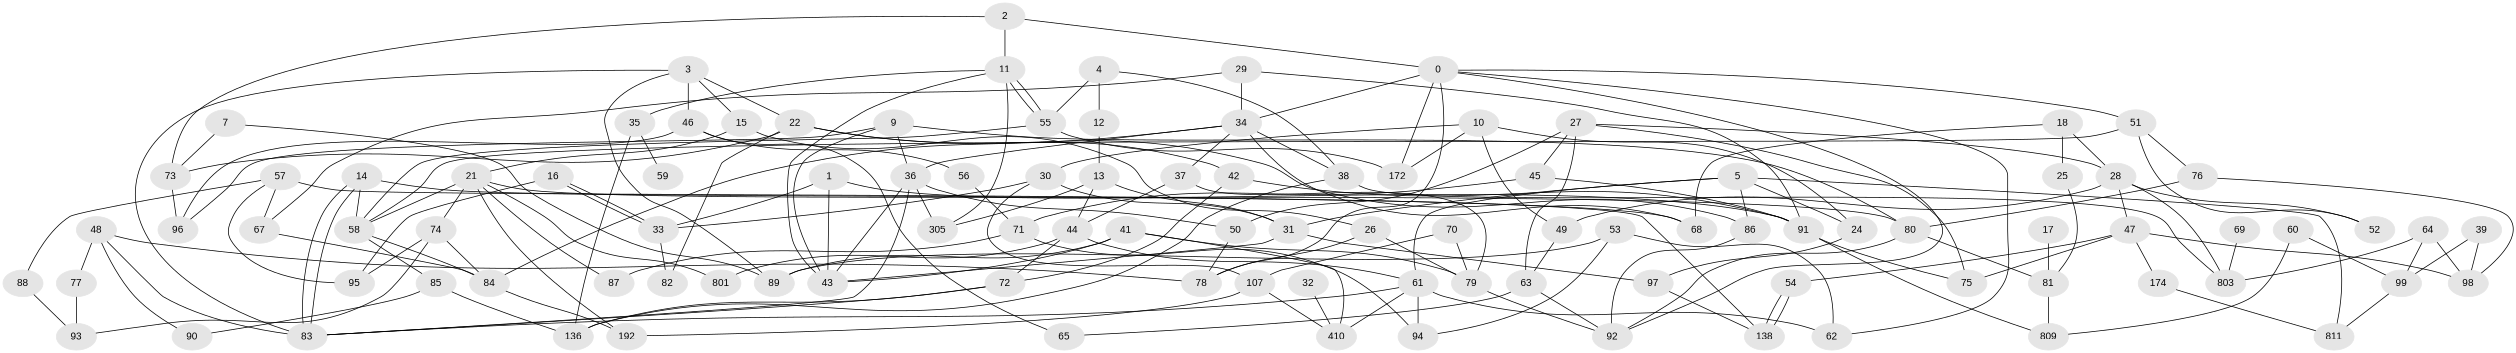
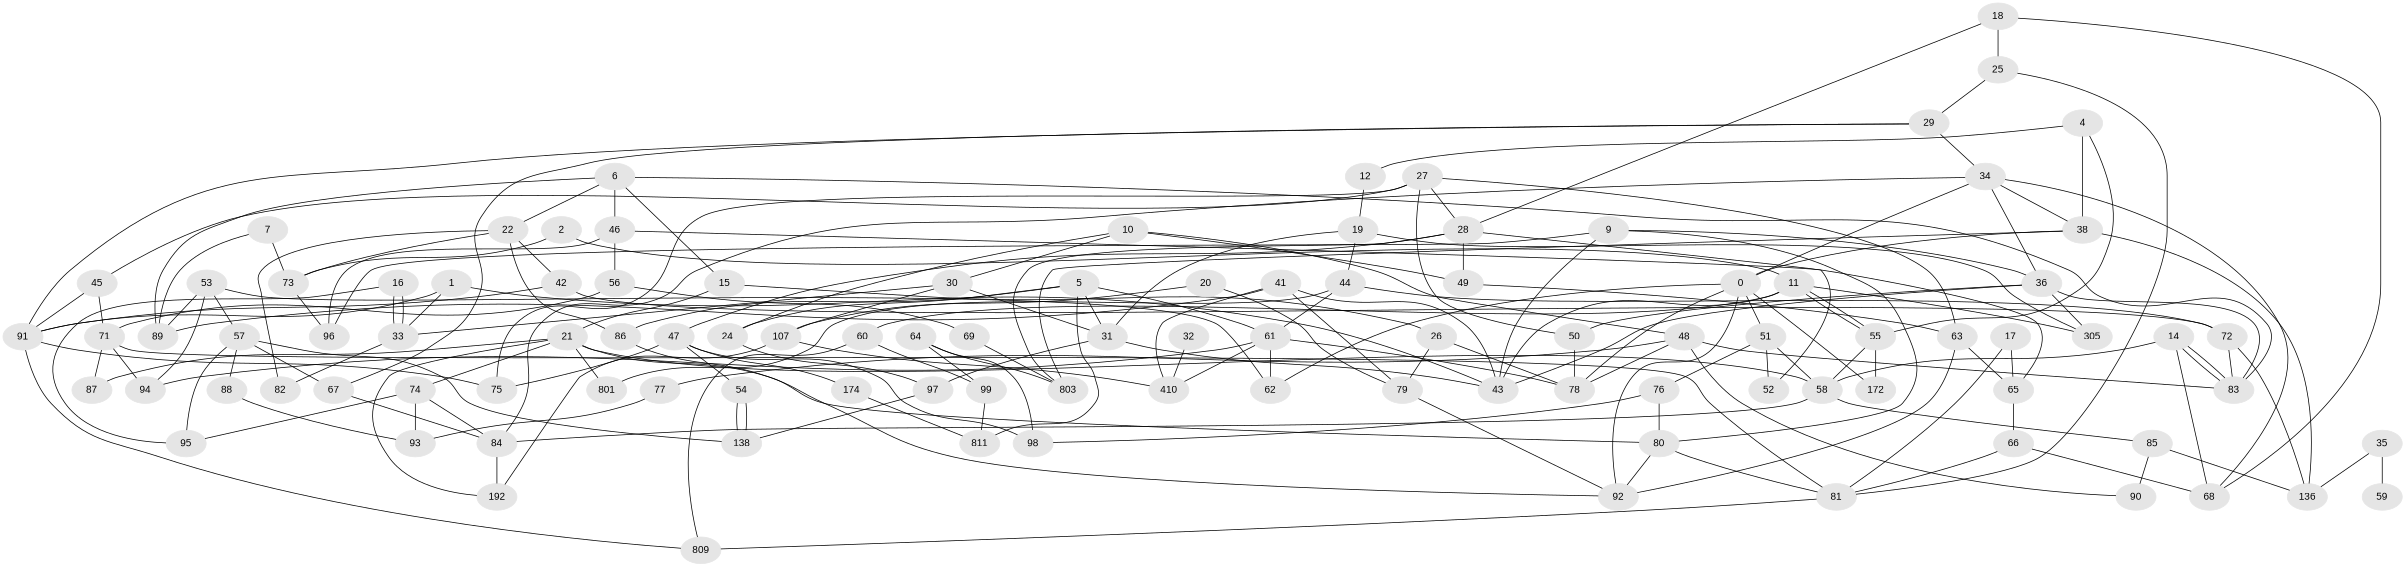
edge "2" -- "0": now "38" -- "0"
node "3": label "3" -> "6"
edge "11" -- "35": now "11" -- "60"
edge "25" -- "29": added
edge "10" -- "172": now "10" -- "48"
node "13": label "13" -> "19"
node "37": removed
node "70": label "70" -> "20"
node "39": removed
edge "56" -- "69": added
edge "53" -- "57": added
edge "61" -- "83": now "61" -- "78"
edge "71" -- "81": added
edge "17" -- "65": added
node "66": added
